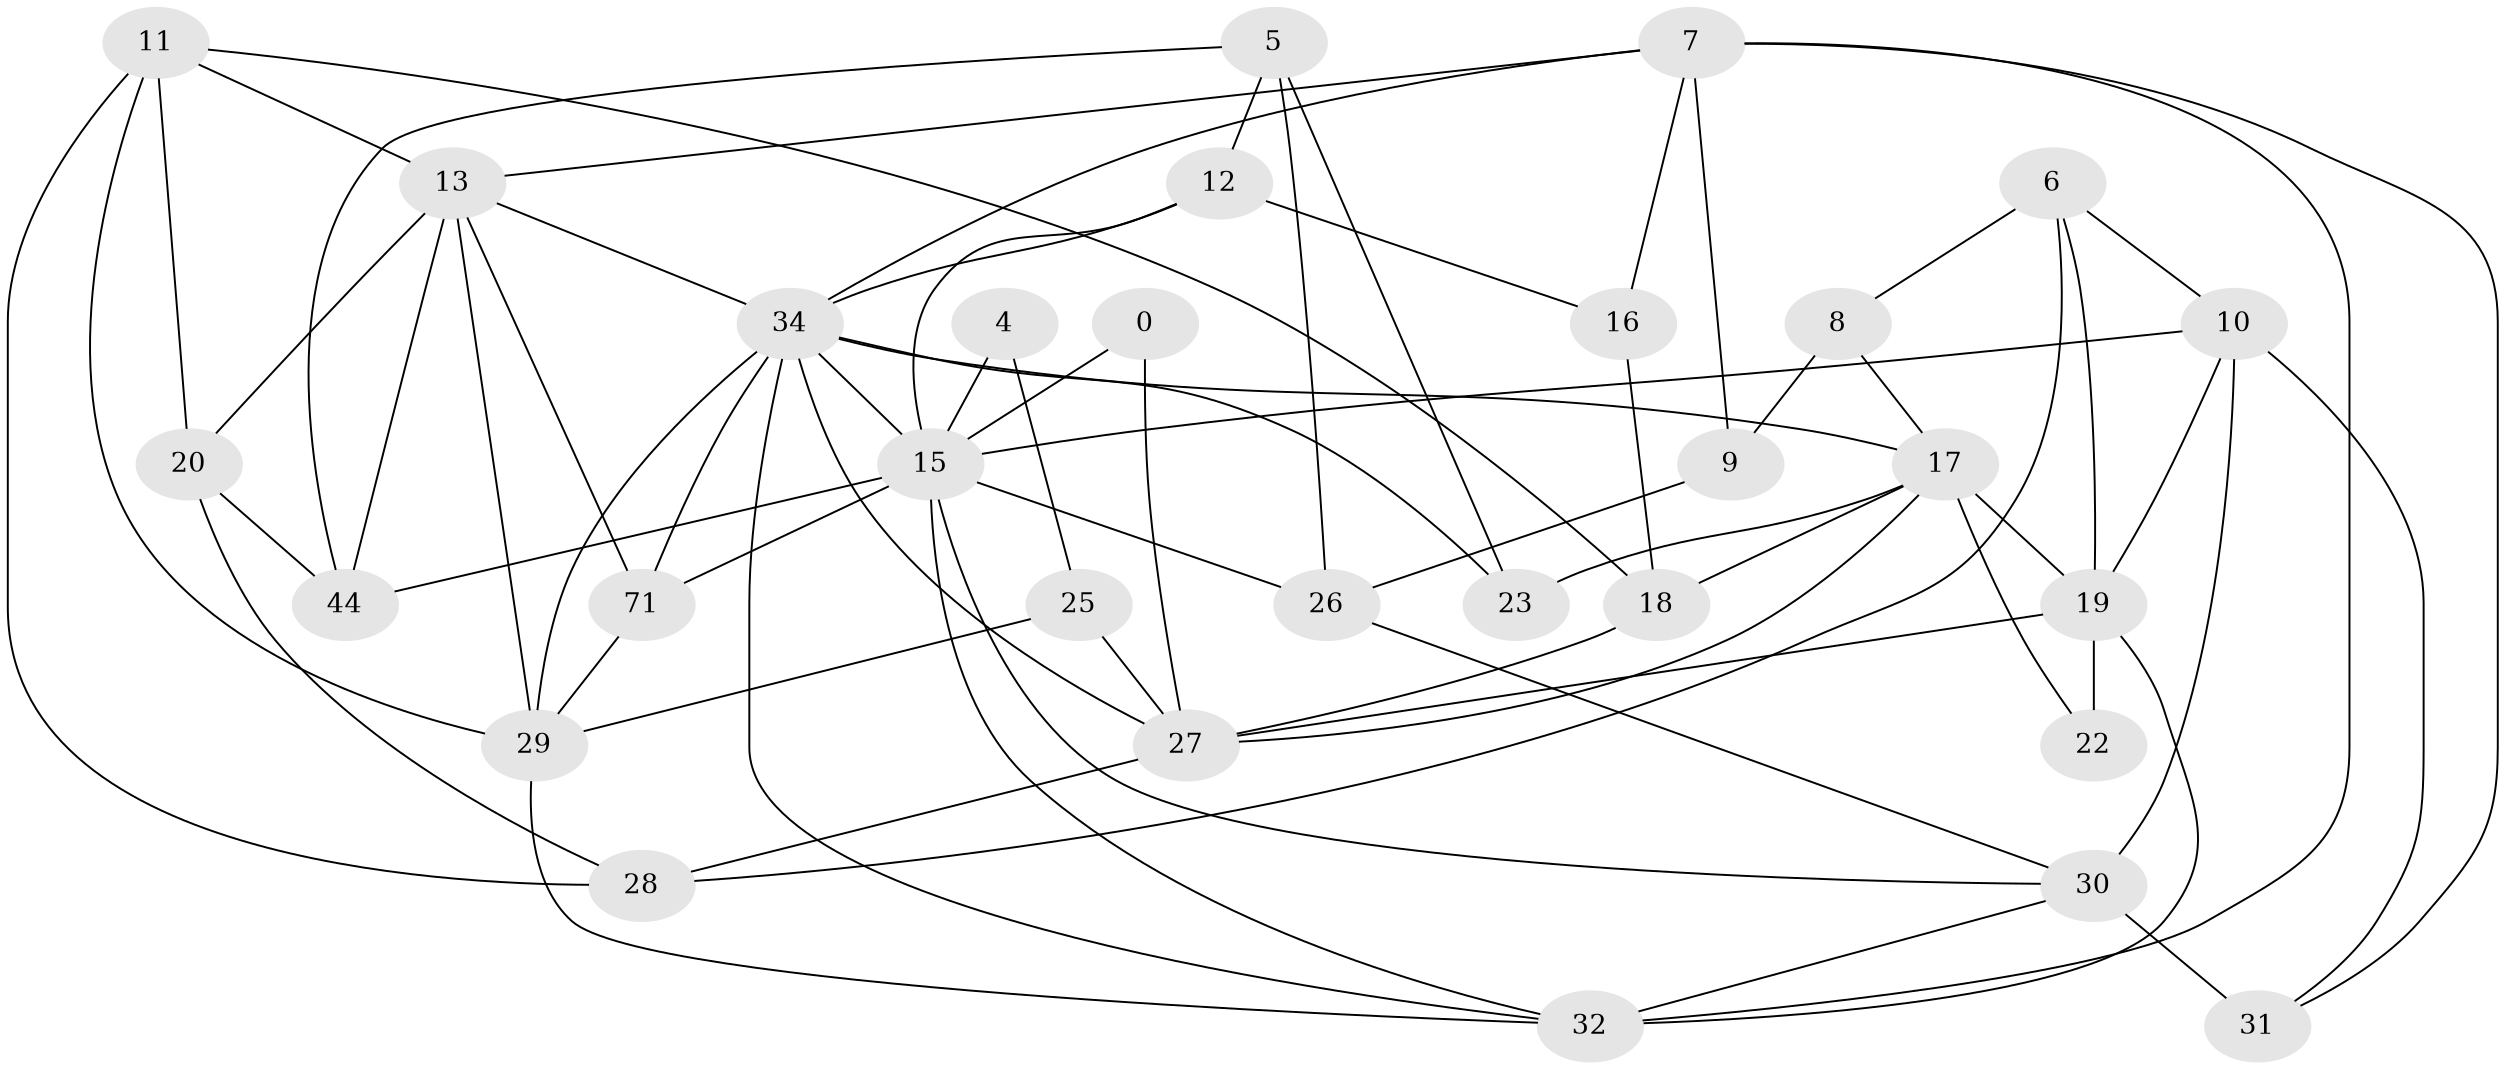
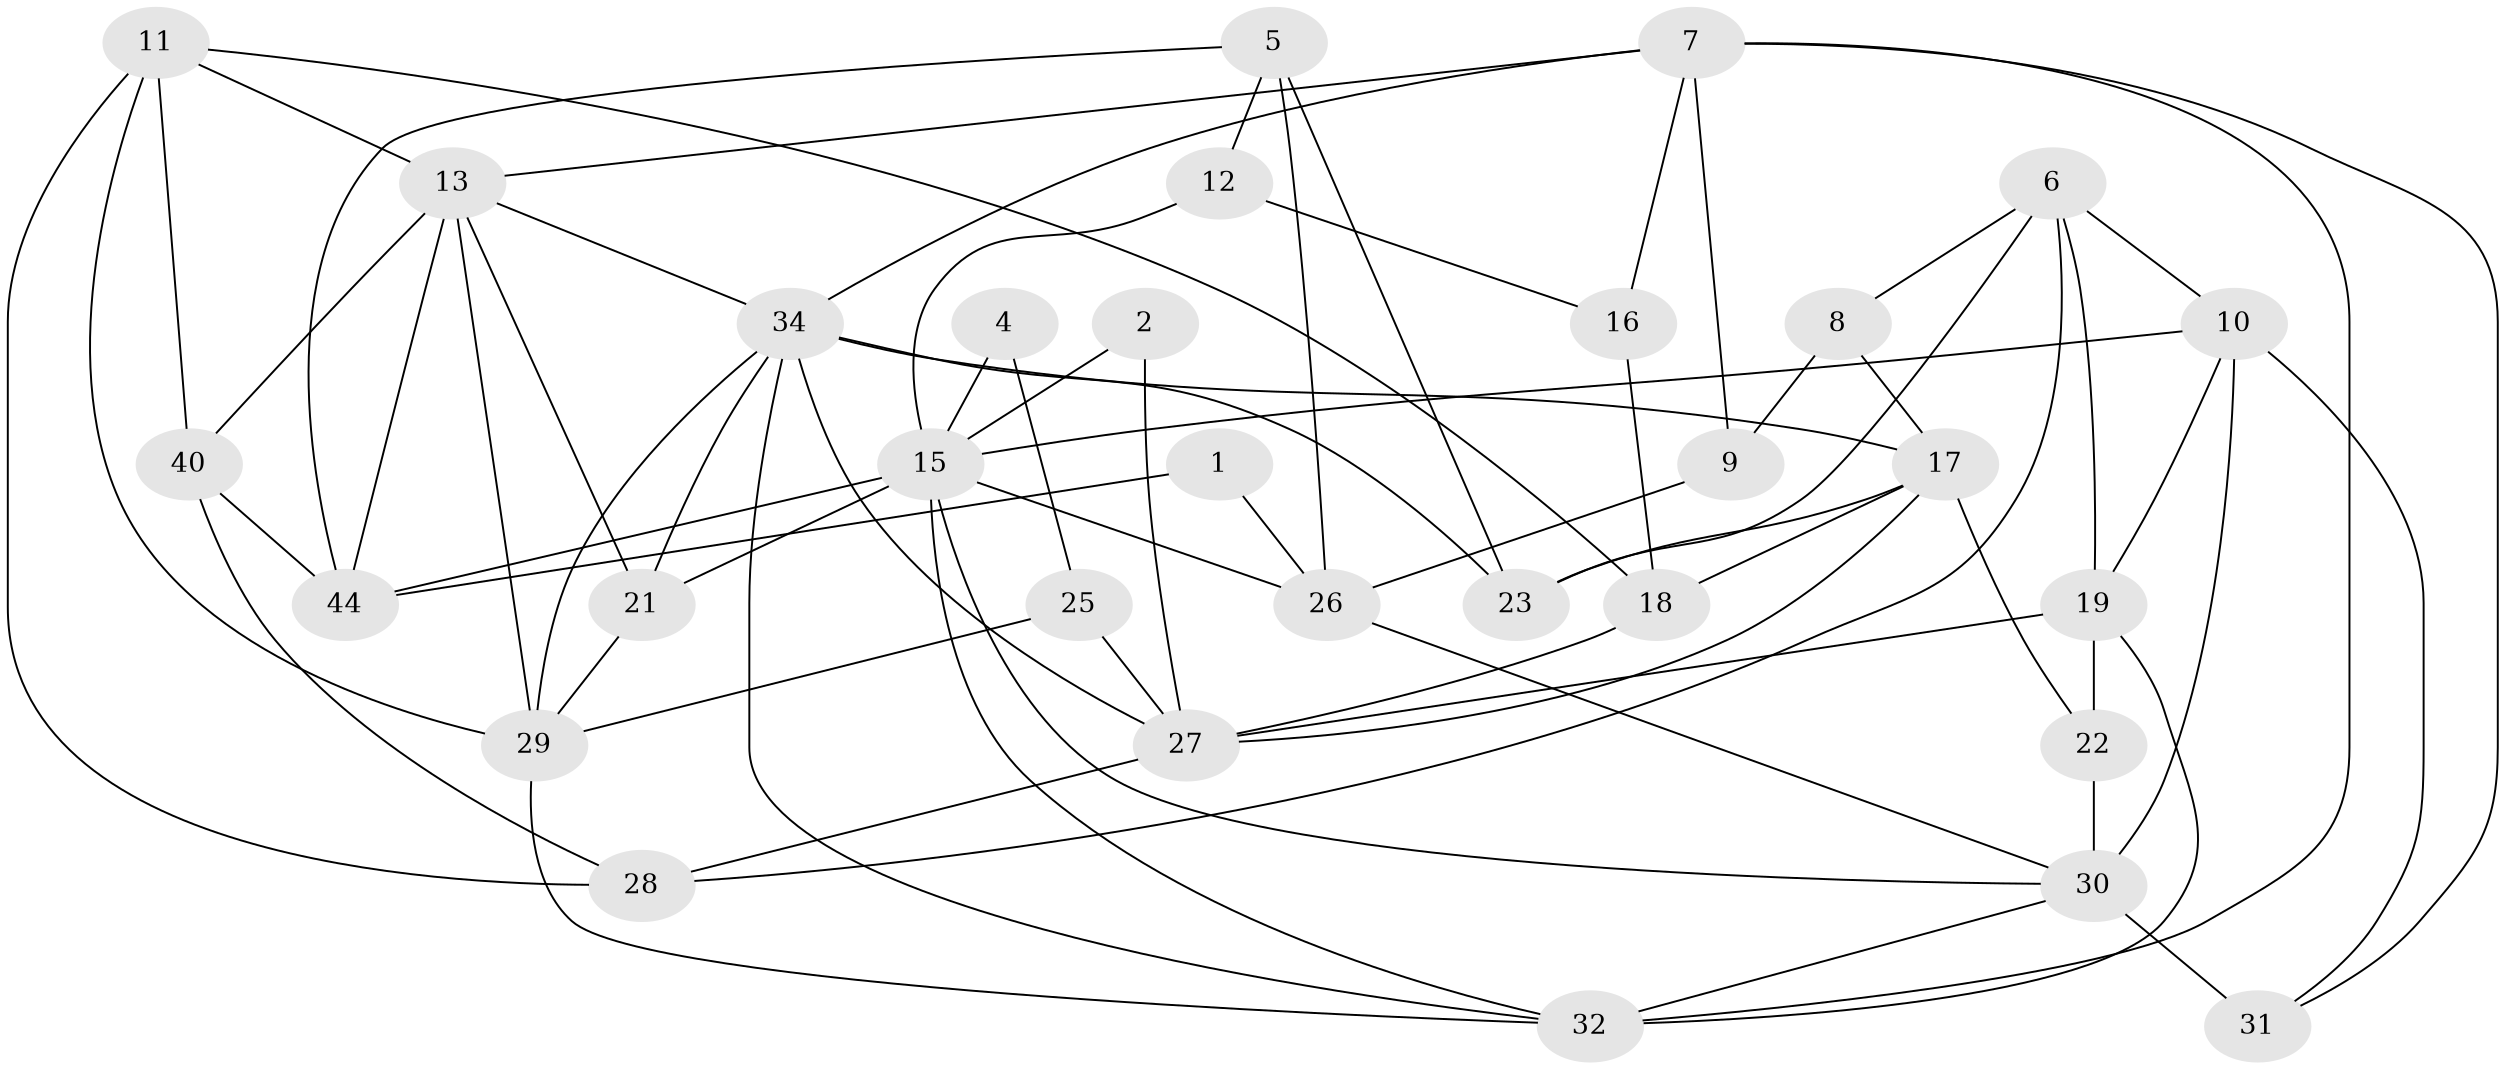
edge "12" -- "34": removed
node "0": label "0" -> "2"
edge "34" -- "15": removed
edge "6" -- "23": added
node "20": label "20" -> "40"
node "1": added
edge "17" -- "19": removed
node "71": label "71" -> "21"
edge "22" -- "30": added
